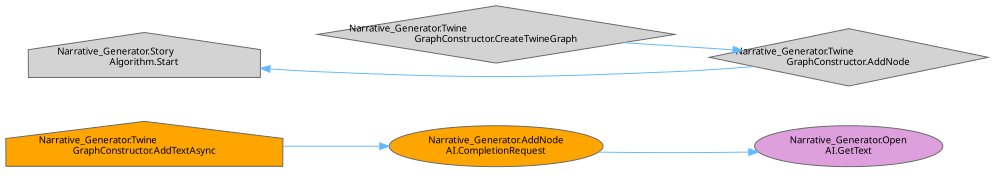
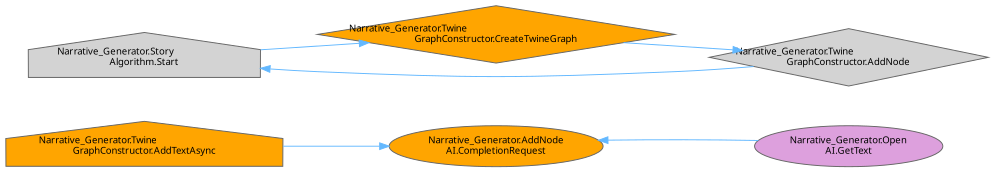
node "Narrative_Generator.Twine GraphConstructor.CreateTwineGraph": fillcolor lightgrey -> orange
edge "Narrative_Generator.Story Algorithm.Start" -> "Narrative_Generator.Twine GraphConstructor.CreateTwineGraph": added
edge "Narrative_Generator.AddNode AI.CompletionRequest" -> "Narrative_Generator.Open AI.GetText": reversed
